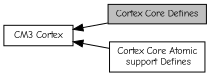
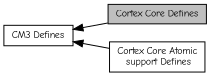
node "CM3 Cortex": label "CM3 Cortex" -> "CM3 Defines"
